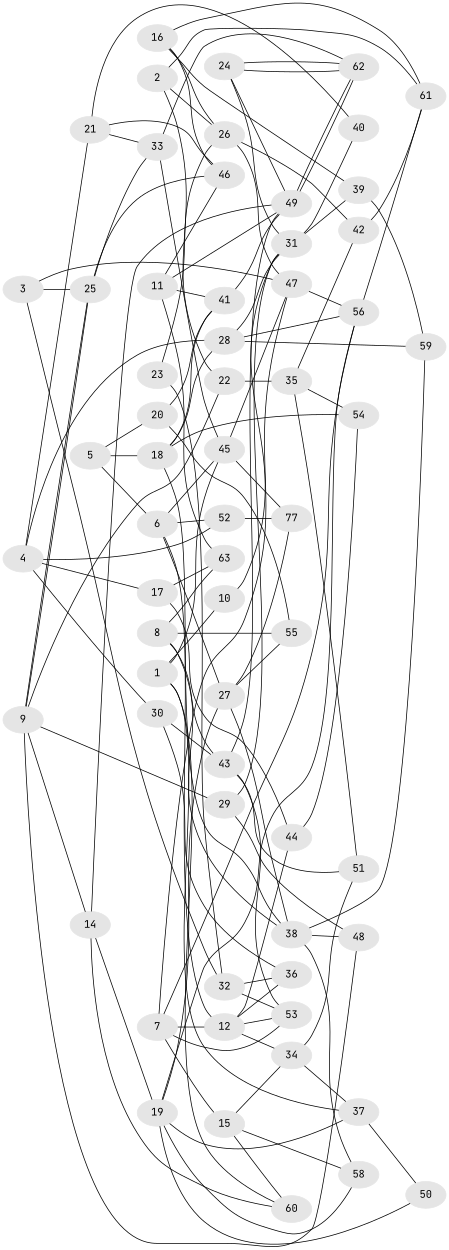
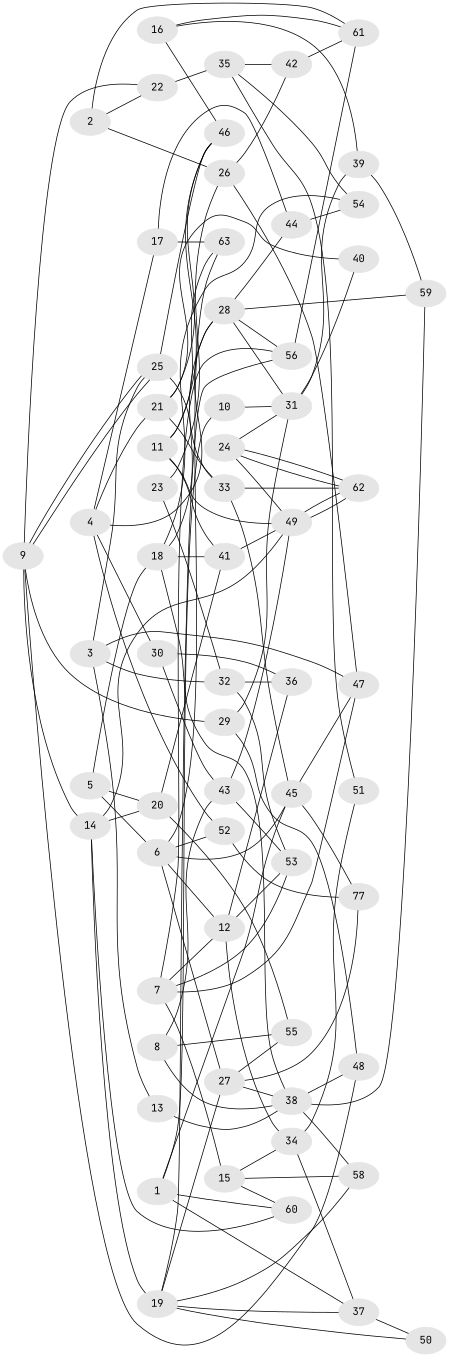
edge "16" -- "26": removed
edge "47" -- "56": removed
edge "63" -- "8": now "63" -- "6"
edge "20" -- "14": added
edge "43" -- "51": removed
edge "44" -- "12": now "44" -- "28"
node "13": added
